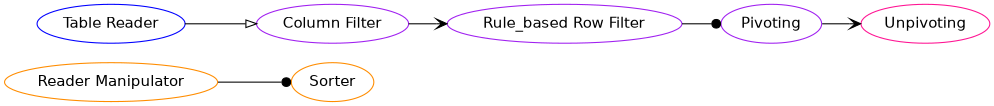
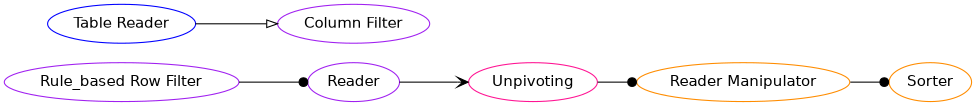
edge "Column Filter" -> "Rule_based Row Filter": removed
node "Pivoting": label "Pivoting" -> "Reader"
edge "Unpivoting" -> "Reader Manipulator": added
